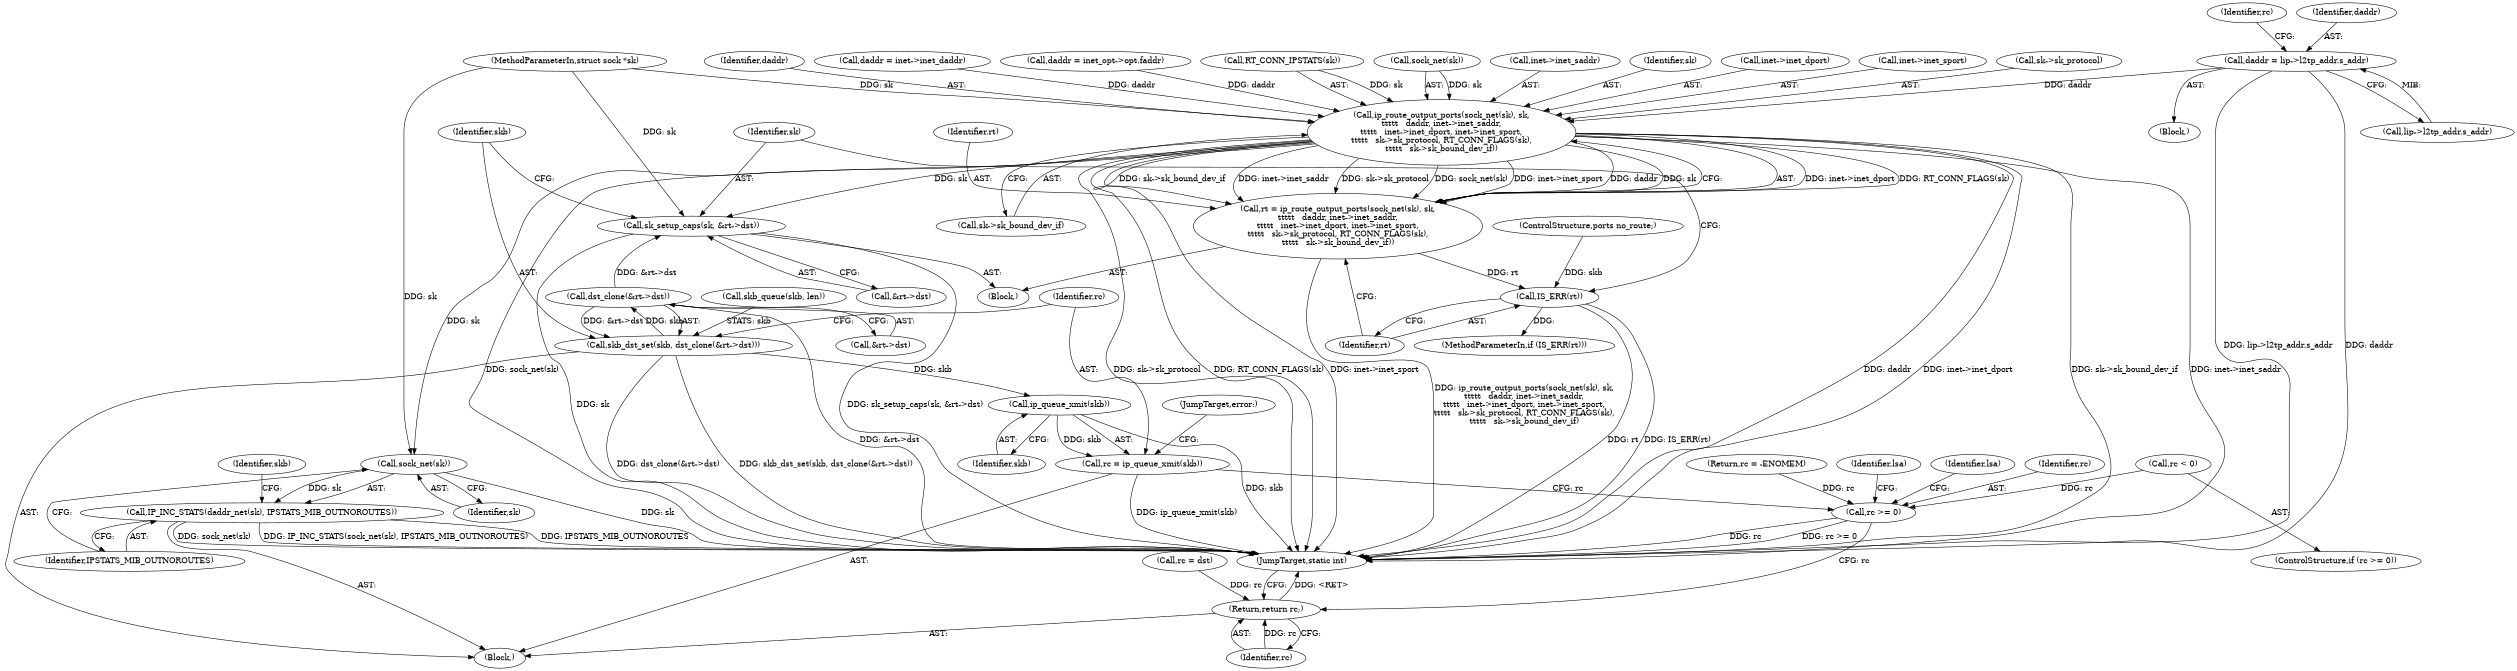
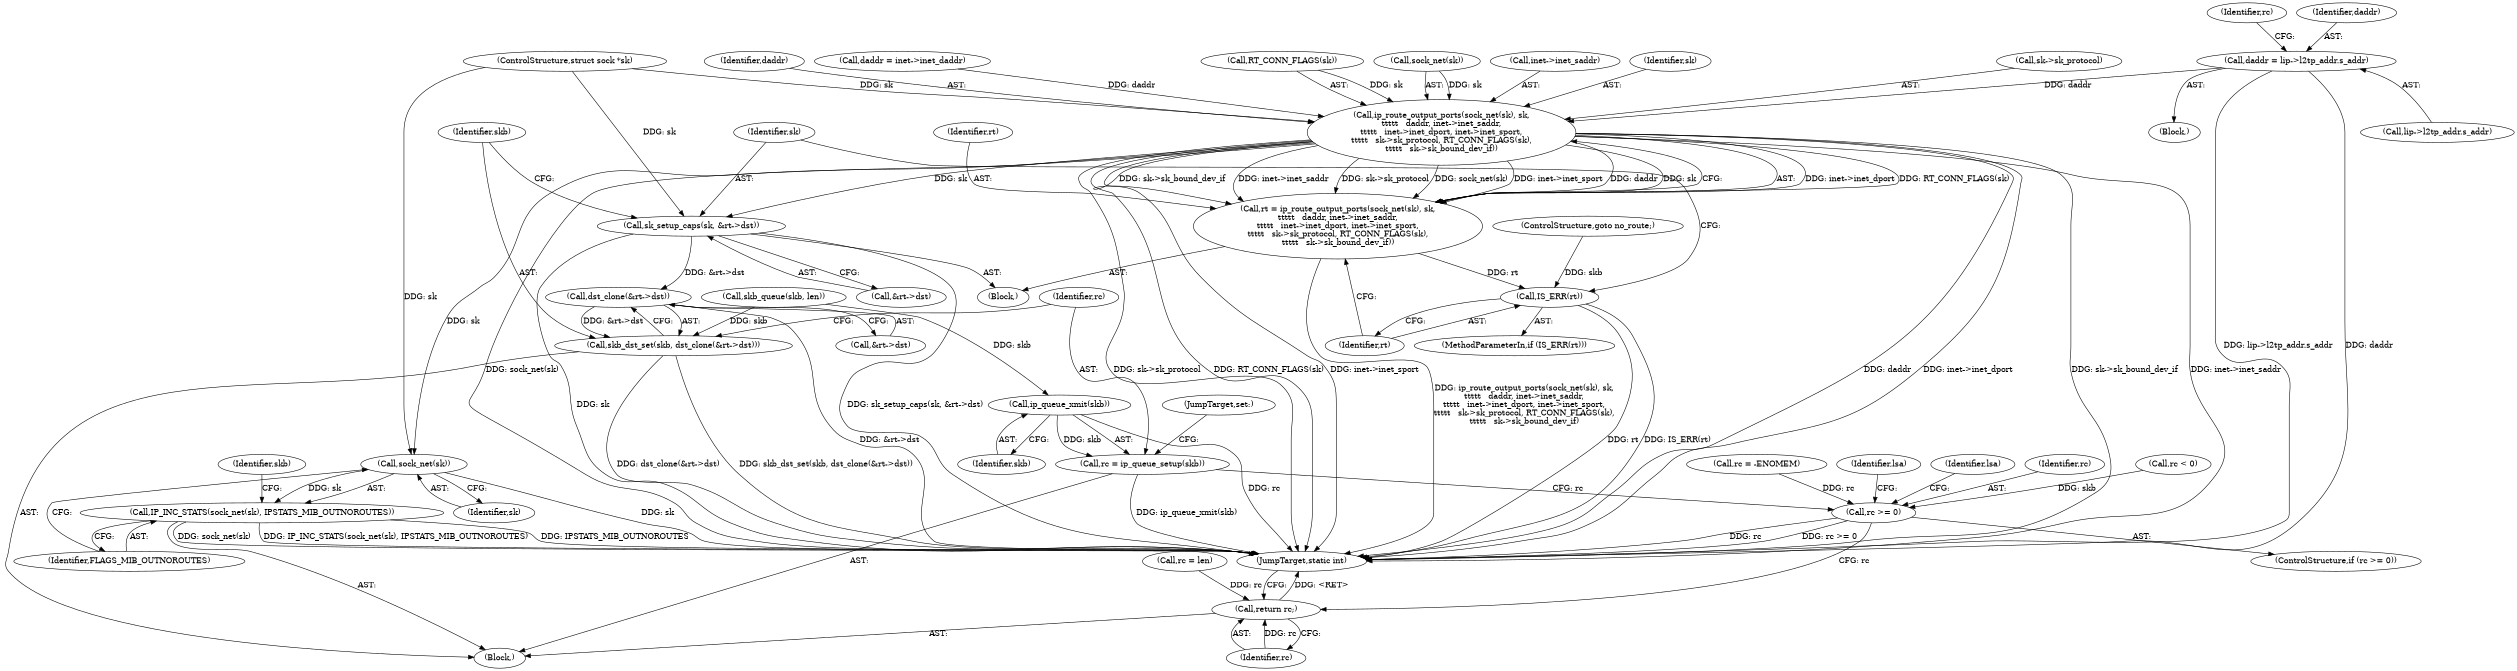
node "(MethodParameterIn,struct sock *sk)": label "(MethodParameterIn,struct sock *sk)" -> "(ControlStructure,struct sock *sk)"
node "(Call,daddr = inet_opt->opt.faddr)": removed
node "(Call,RT_CONN_IPSTATS(sk))": label "(Call,RT_CONN_IPSTATS(sk))" -> "(Call,RT_CONN_FLAGS(sk))"
node "(Call,inet->inet_dport)": removed
node "(Call,inet->inet_sport)": removed
edge "(Call,lip->l2tp_addr.s_addr)" -> "(Call,daddr = lip->l2tp_addr.s_addr)": label "MIB: " -> "AST: "
edge "(Call,daddr = lip->l2tp_addr.s_addr)" -> "(Call,lip->l2tp_addr.s_addr)": removed, label "CFG:"
node "(Call,sk->sk_bound_dev_if)": removed
node "(ControlStructure,ports no_route;)": label "(ControlStructure,ports no_route;)" -> "(ControlStructure,goto no_route;)"
edge "(Call,dst_clone(&rt->dst))" -> "(Call,sk_setup_caps(sk, &rt->dst))": reversed
edge "(Call,skb_dst_set(skb, dst_clone(&rt->dst)))" -> "(Call,dst_clone(&rt->dst))": label "DDG: skb" -> "CFG: "
edge "(Call,skb_queue(skb, len))" -> "(Call,skb_dst_set(skb, dst_clone(&rt->dst)))": label "STATS: skb" -> "DDG: skb"
edge "(Call,IS_ERR(rt))" -> "(MethodParameterIn,if (IS_ERR(rt)))": label "DDG: " -> "AST: "
edge "(Call,skb_dst_set(skb, dst_clone(&rt->dst)))" -> "(Call,ip_queue_xmit(skb))": now "(Call,skb_queue(skb, len))" -> "(Call,ip_queue_xmit(skb))"
node "(JumpTarget,error:)": label "(JumpTarget,error:)" -> "(JumpTarget,set:)"
node "(Call,rc = ip_queue_xmit(skb))": label "(Call,rc = ip_queue_xmit(skb))" -> "(Call,rc = ip_queue_setup(skb))"
node "(Return,rc = -ENOMEM)": label "(Return,rc = -ENOMEM)" -> "(Call,rc = -ENOMEM)"
edge "(Call,ip_queue_xmit(skb))" -> "(JumpTarget,static int)": label "DDG: skb" -> "DDG: rc"
edge "(Call,rc < 0)" -> "(Call,rc >= 0)": label "DDG: rc" -> "DDG: skb"
edge "(Call,rc < 0)" -> "(ControlStructure,if (rc >= 0))": now "(Call,rc >= 0)" -> "(ControlStructure,if (rc >= 0))"
node "(Call,IP_INC_STATS(daddr_net(sk), IPSTATS_MIB_OUTNOROUTES))": label "(Call,IP_INC_STATS(daddr_net(sk), IPSTATS_MIB_OUTNOROUTES))" -> "(Call,IP_INC_STATS(sock_net(sk), IPSTATS_MIB_OUTNOROUTES))"
node "(Identifier,IPSTATS_MIB_OUTNOROUTES)": label "(Identifier,IPSTATS_MIB_OUTNOROUTES)" -> "(Identifier,FLAGS_MIB_OUTNOROUTES)"
node "(Call,rc = dst)": label "(Call,rc = dst)" -> "(Call,rc = len)"
node "(Return,return rc;)": label "(Return,return rc;)" -> "(Call,return rc;)"
